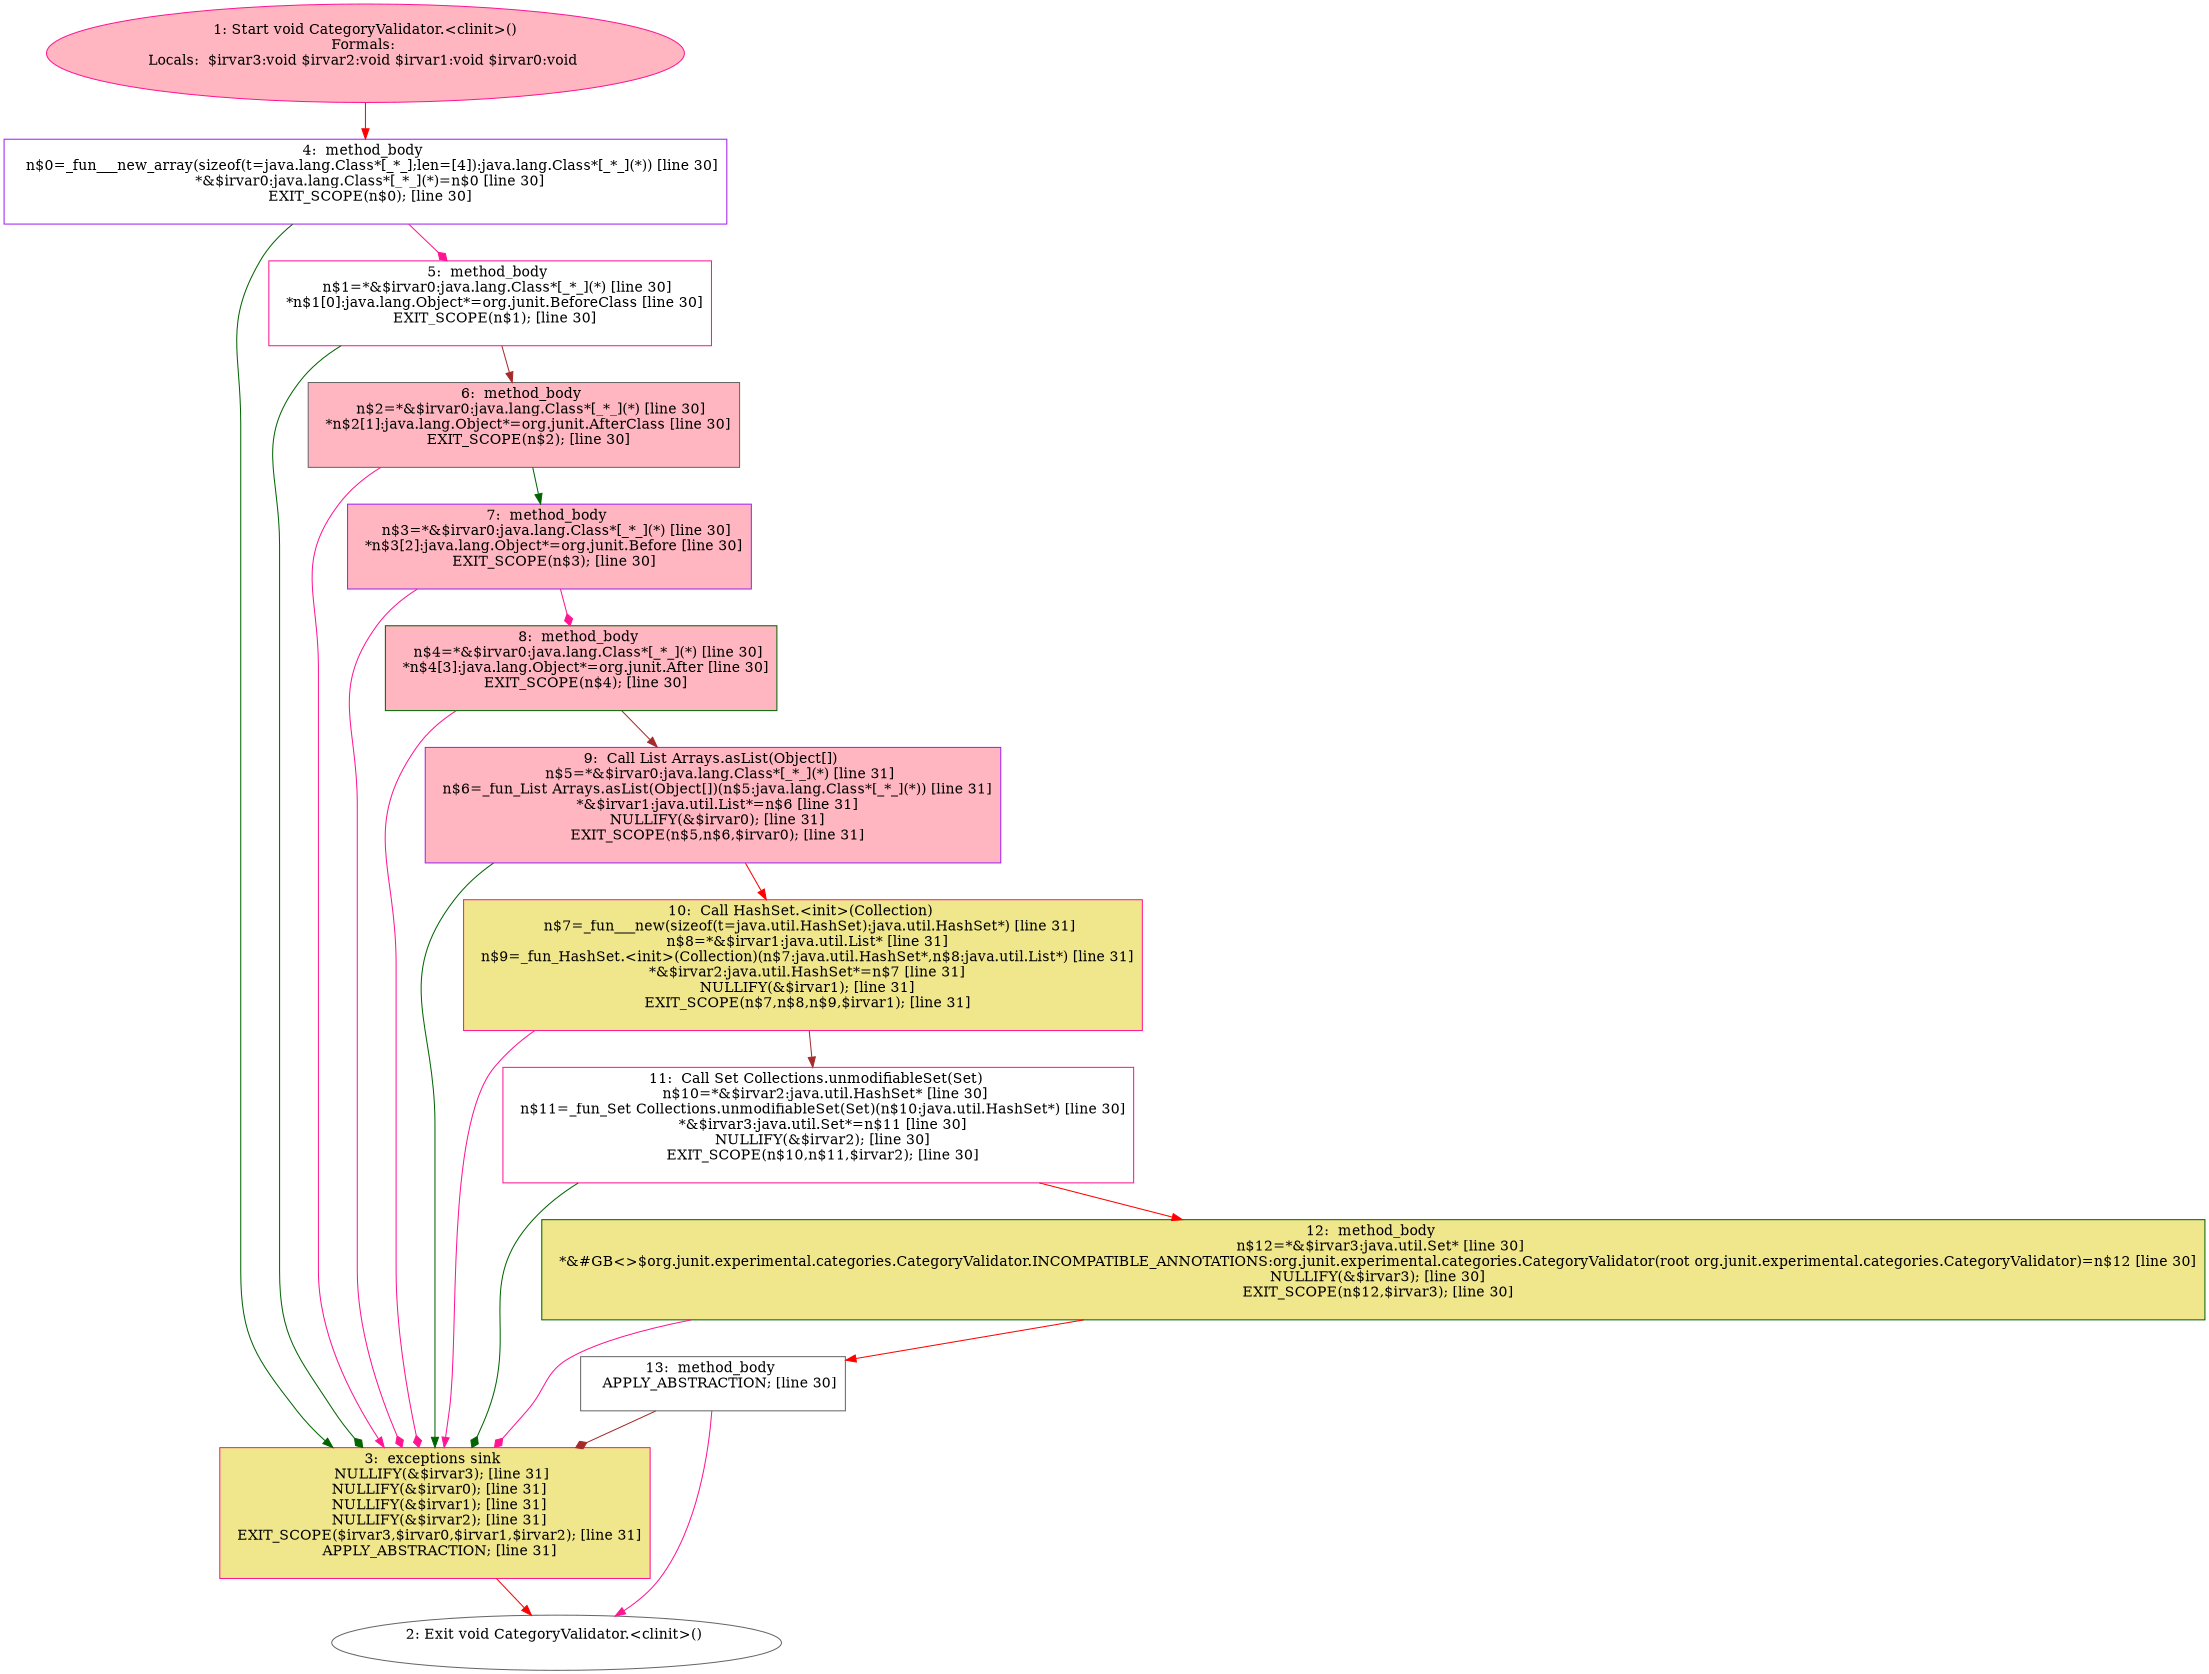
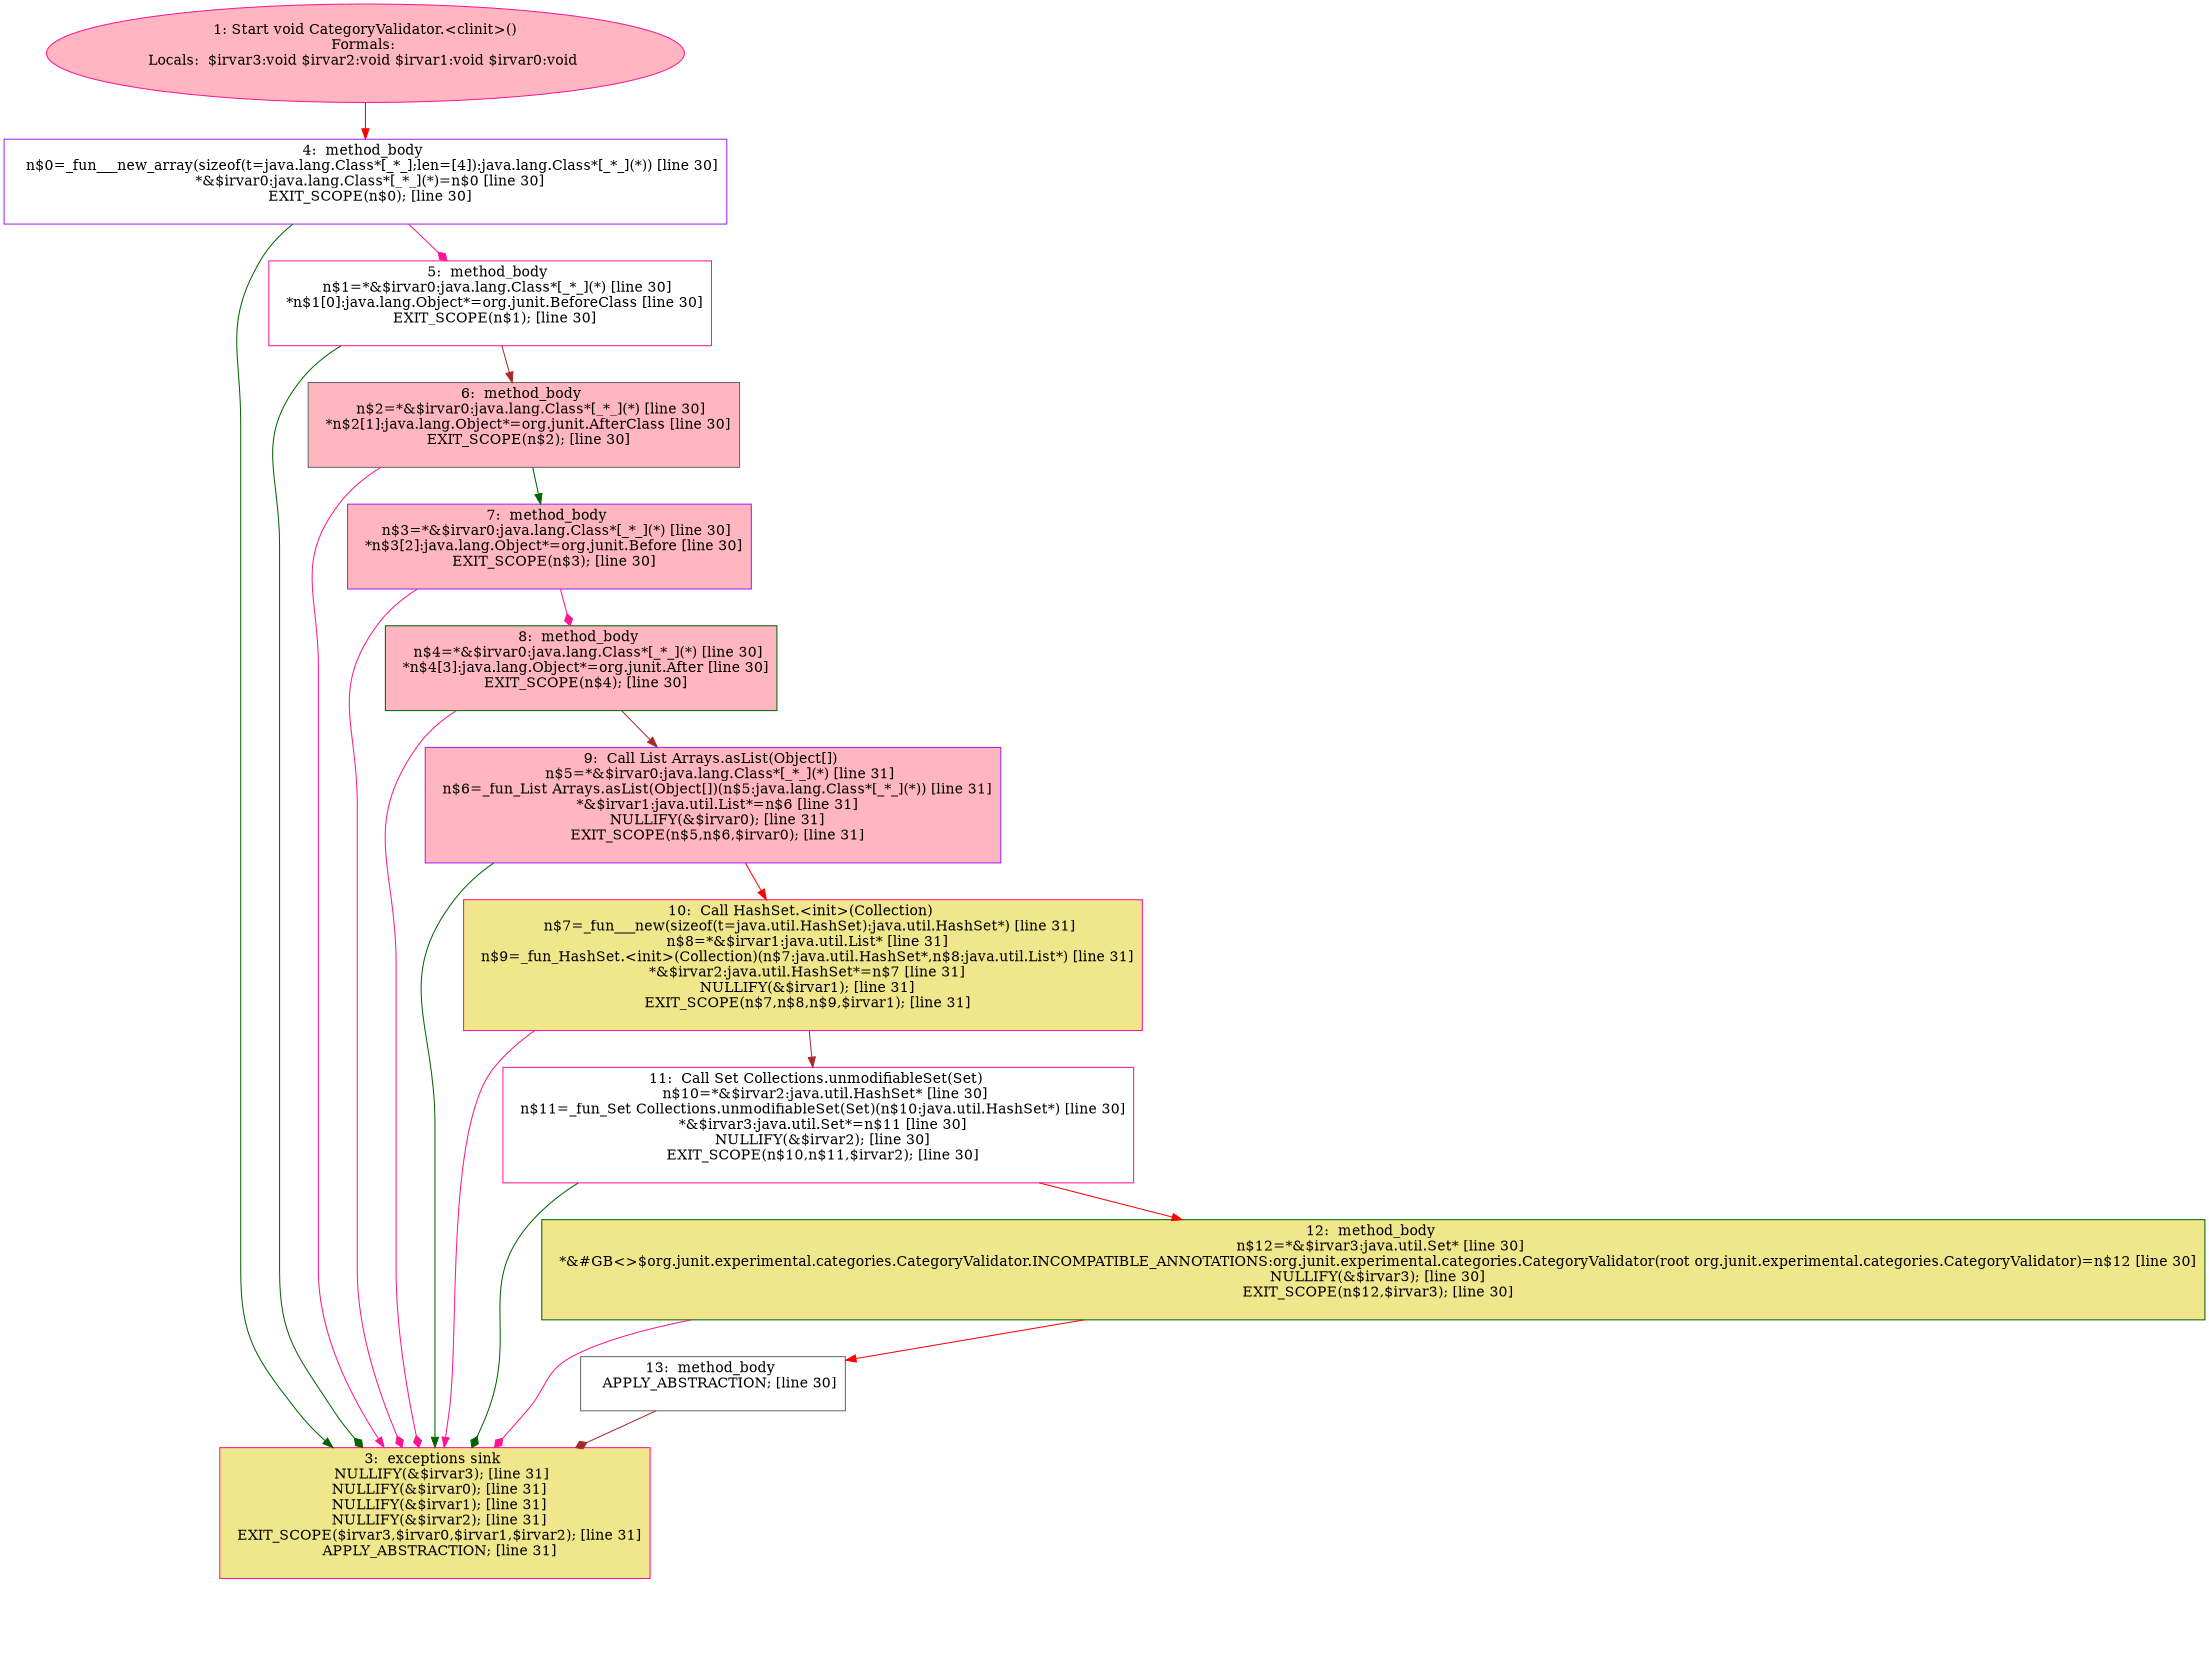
node "2: Exit void CategoryValidator.<clinit>()": removed
